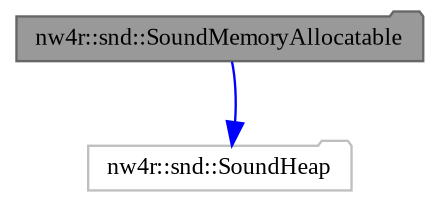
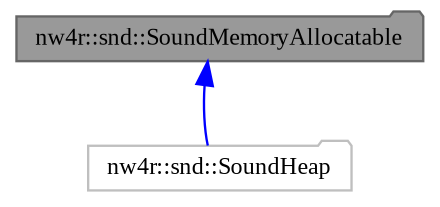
edge "nw4r::snd::SoundMemoryAllocatable" -> "nw4r::snd::SoundHeap": reversed
